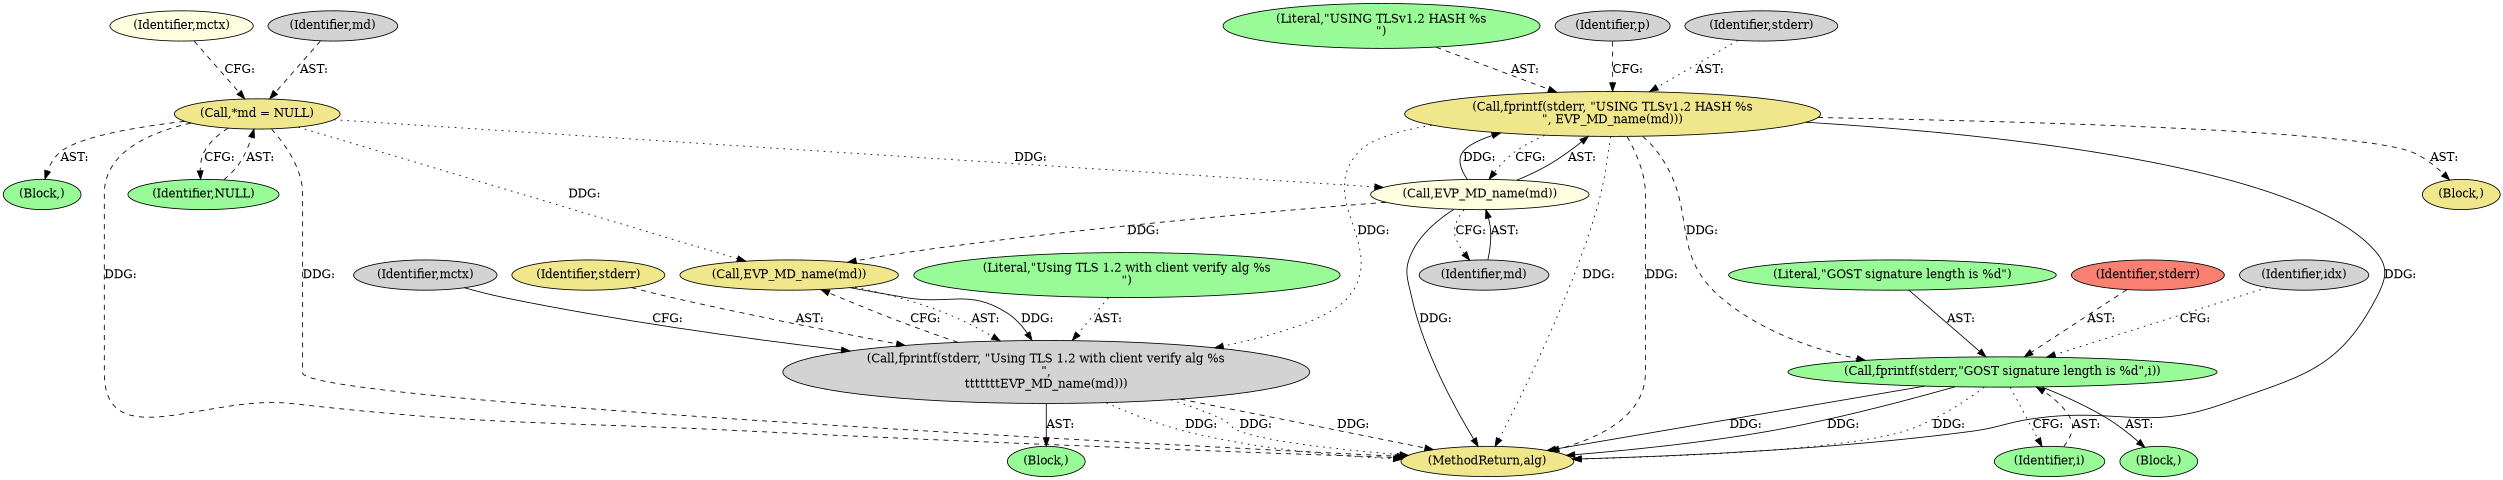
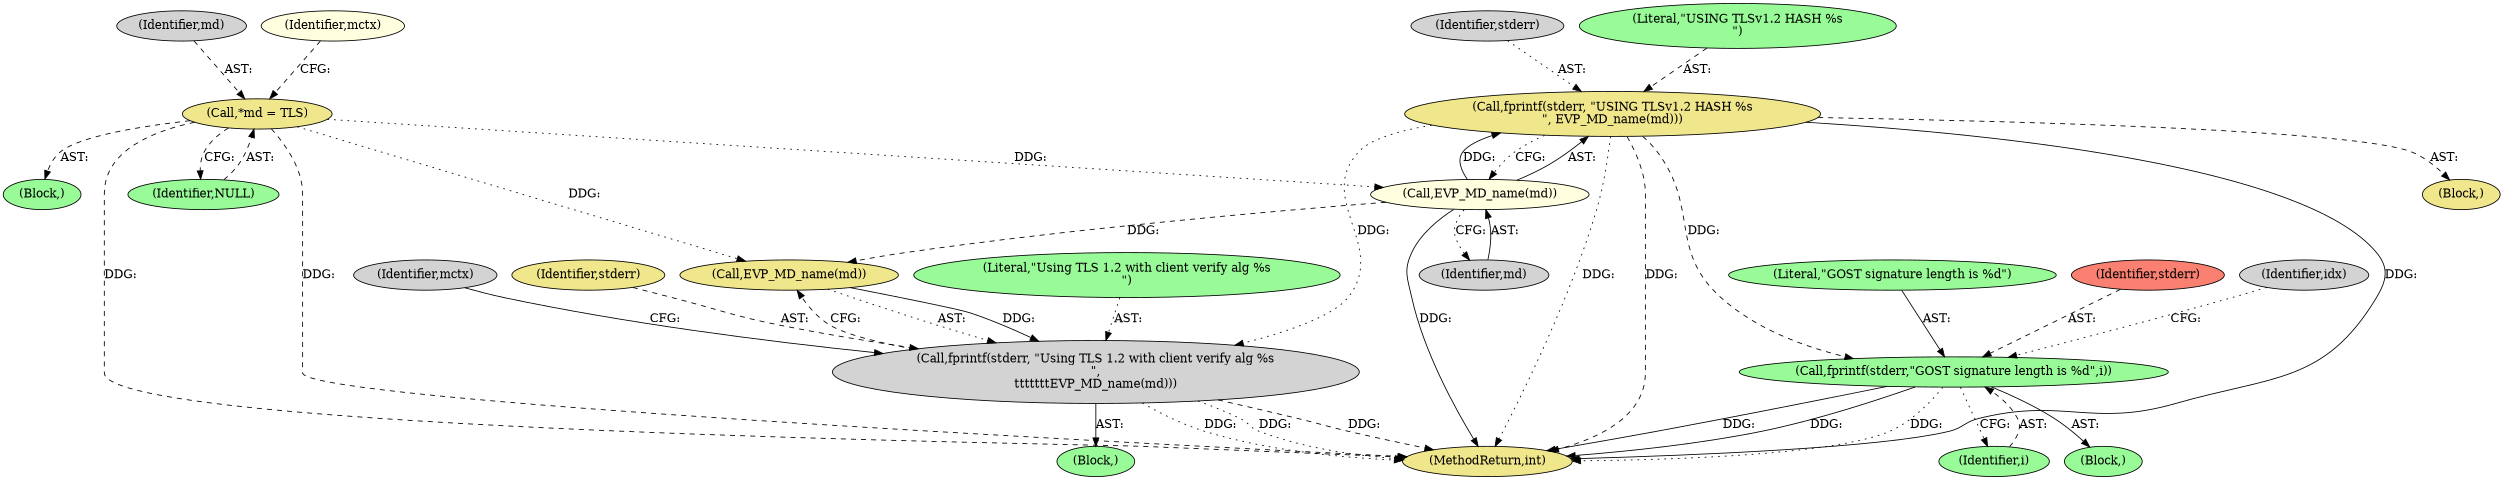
node "(Identifier,p)": removed
node "(Call,*md = NULL)": label "(Call,*md = NULL)" -> "(Call,*md = TLS)"
node "(MethodReturn,alg)": label "(MethodReturn,alg)" -> "(MethodReturn,int)"
